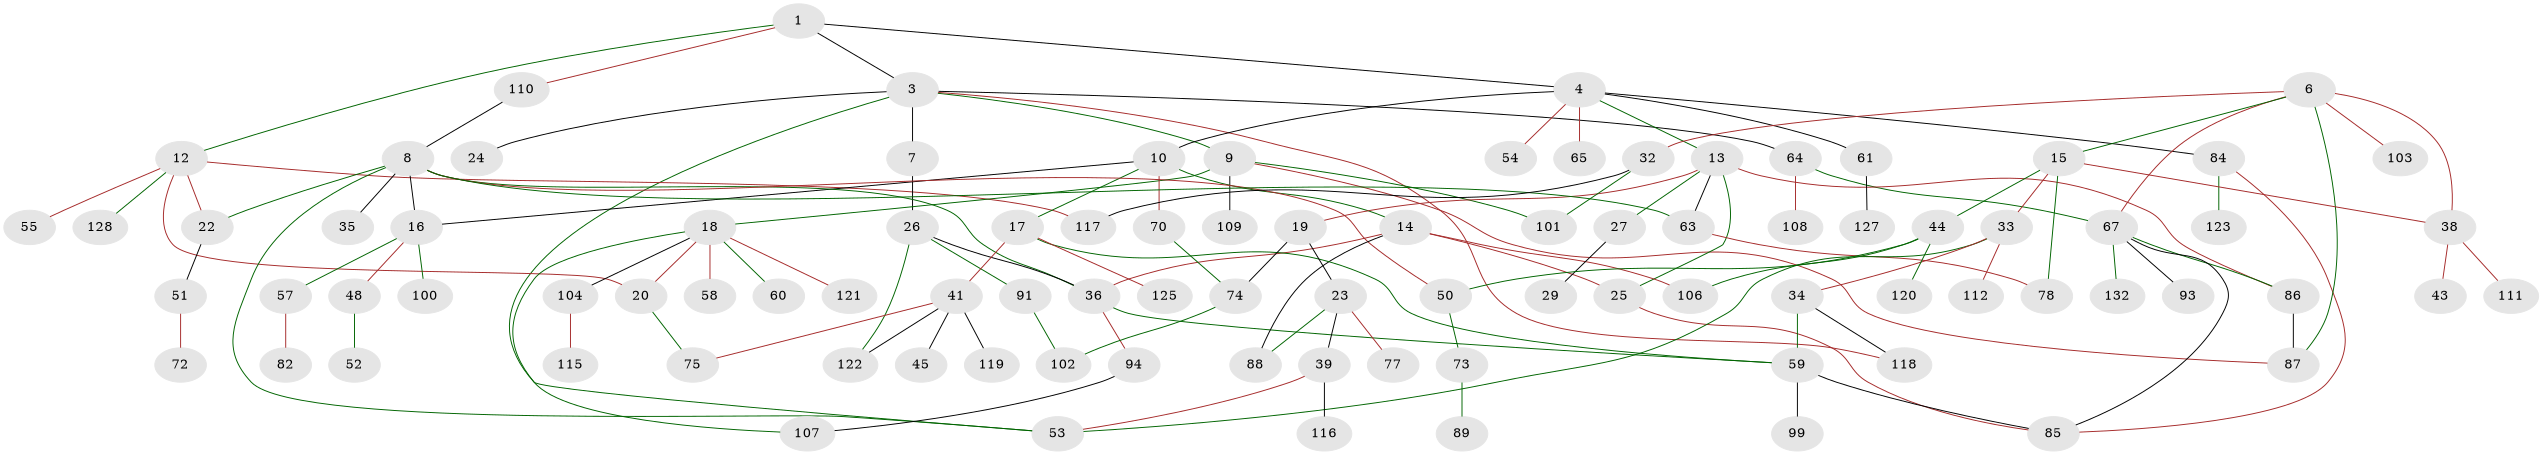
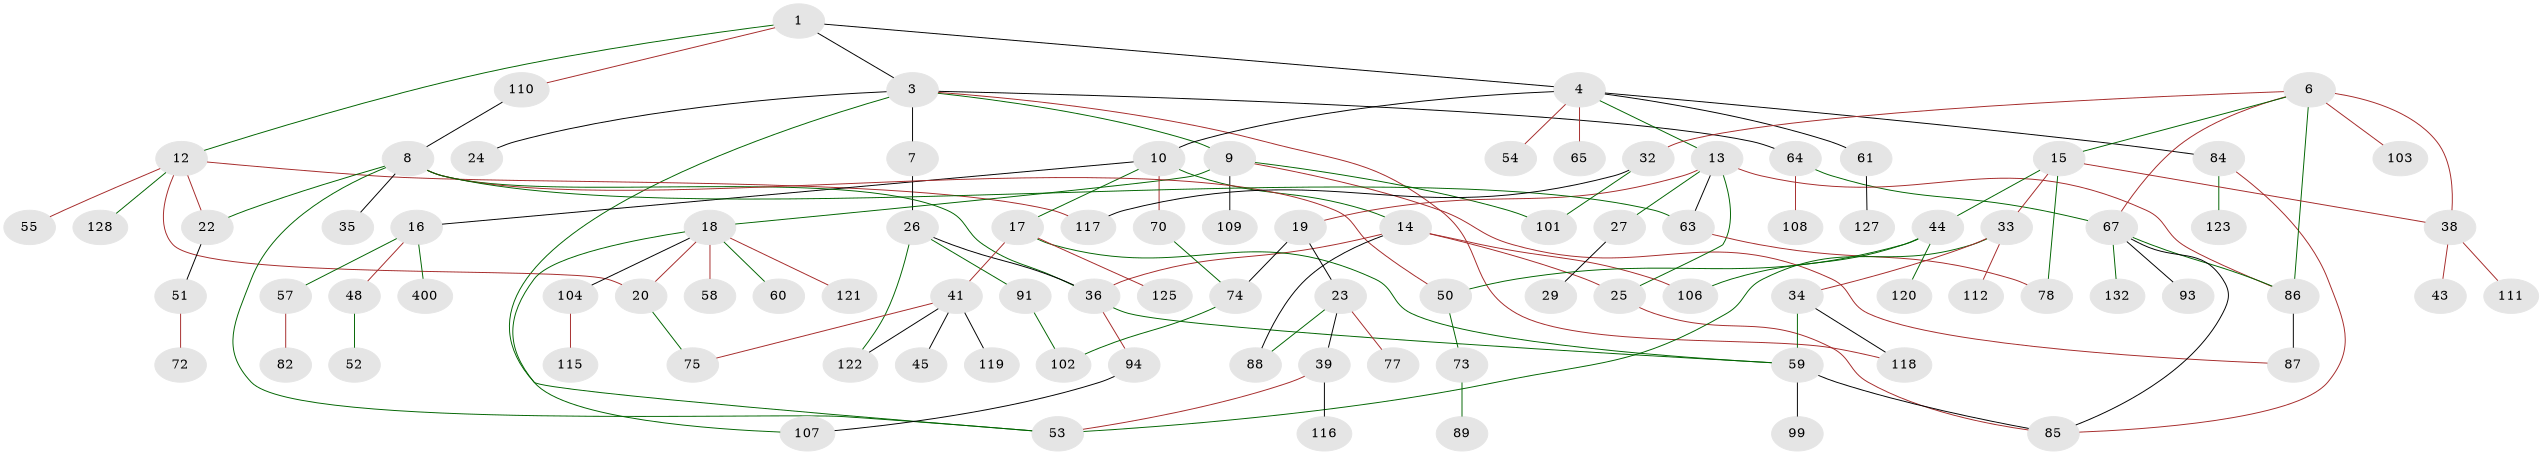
edge "8" -- "16": removed
edge "6" -- "87": now "6" -- "86"
node "100": label "100" -> "400"
